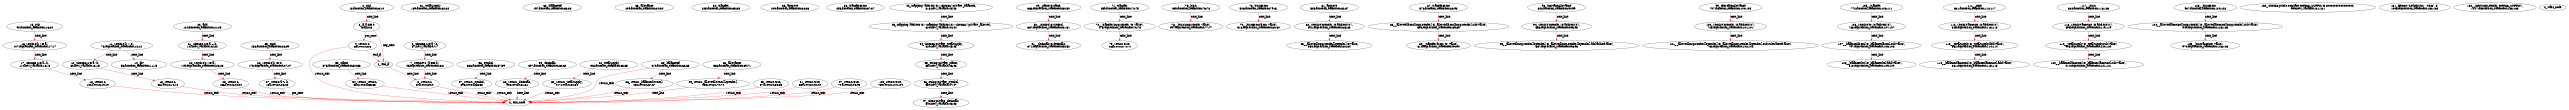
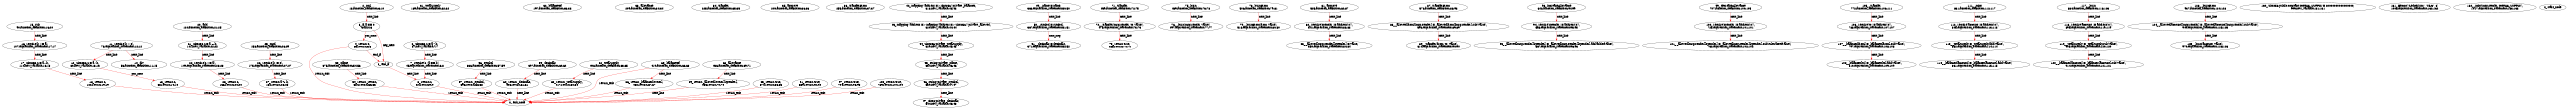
edge "50_ _symbol = symbol; 367-expression_statement-51-51" -> "51_ _decimals = decimals; 371-expression_statement-52-52": label "next_line" -> "next_neg"
edge "12_ uint256 c = a / b; 80-new_variable-13-13" -> "13_ return c; 88-return-14-14": label "next_line" -> "pos_next"
edge "27_ return a % b; 182-return-28-28" -> "0_ exit_node": label "pos_next" -> "return_exit"
